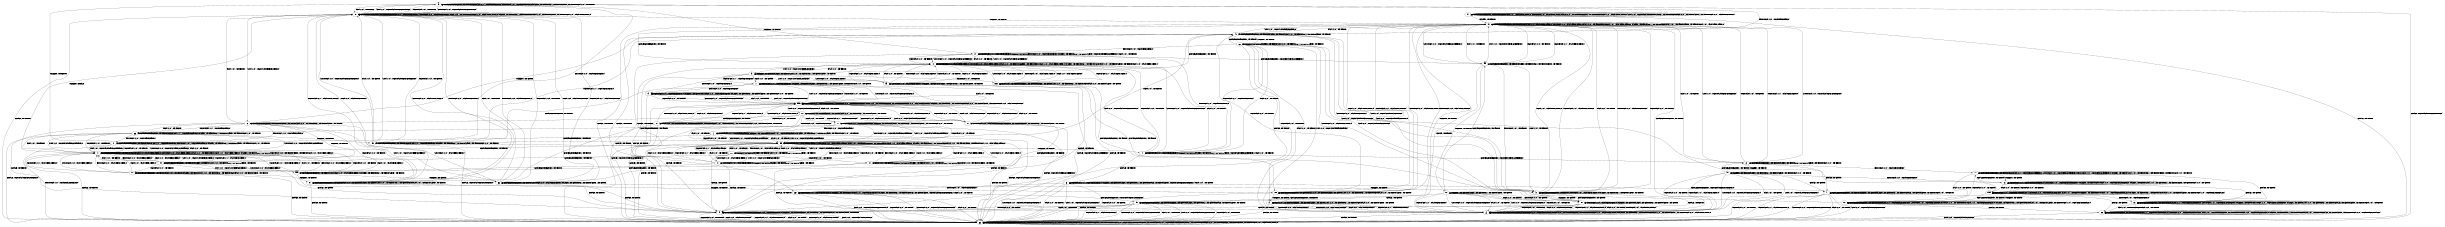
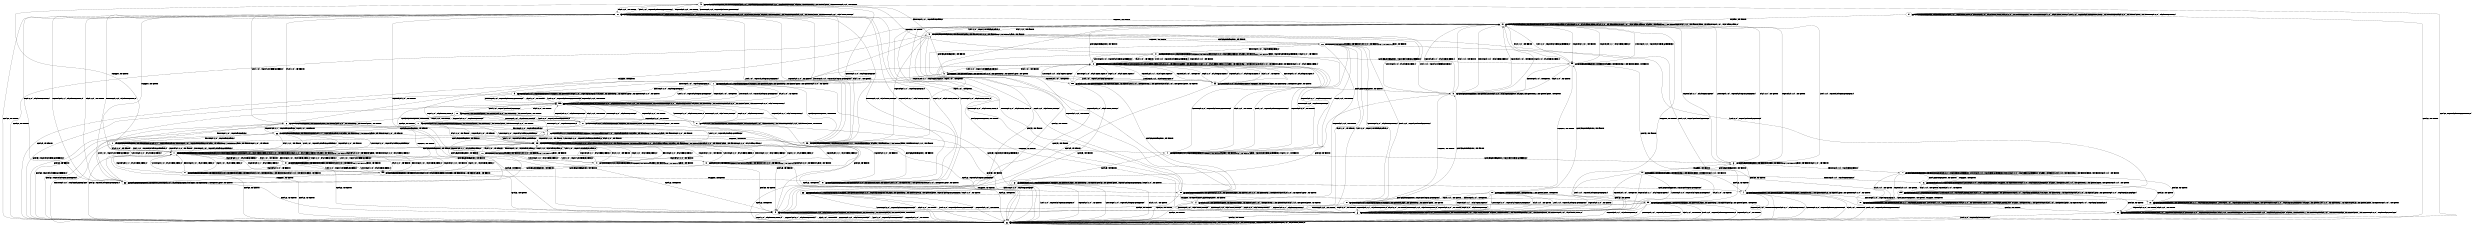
edge "z" -> "x": label "ACCEPT / FRESH" -> "ACCEPT / TIMEOUT"
edge "gg" -> "b": removed, label "ACCEPT / TIMEOUT"
